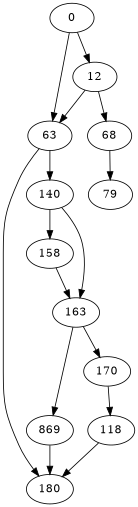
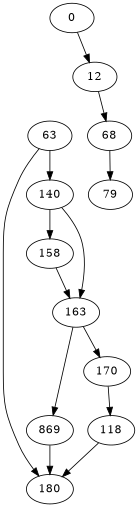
edge "0" -> "63": removed
edge "12" -> "63": removed
